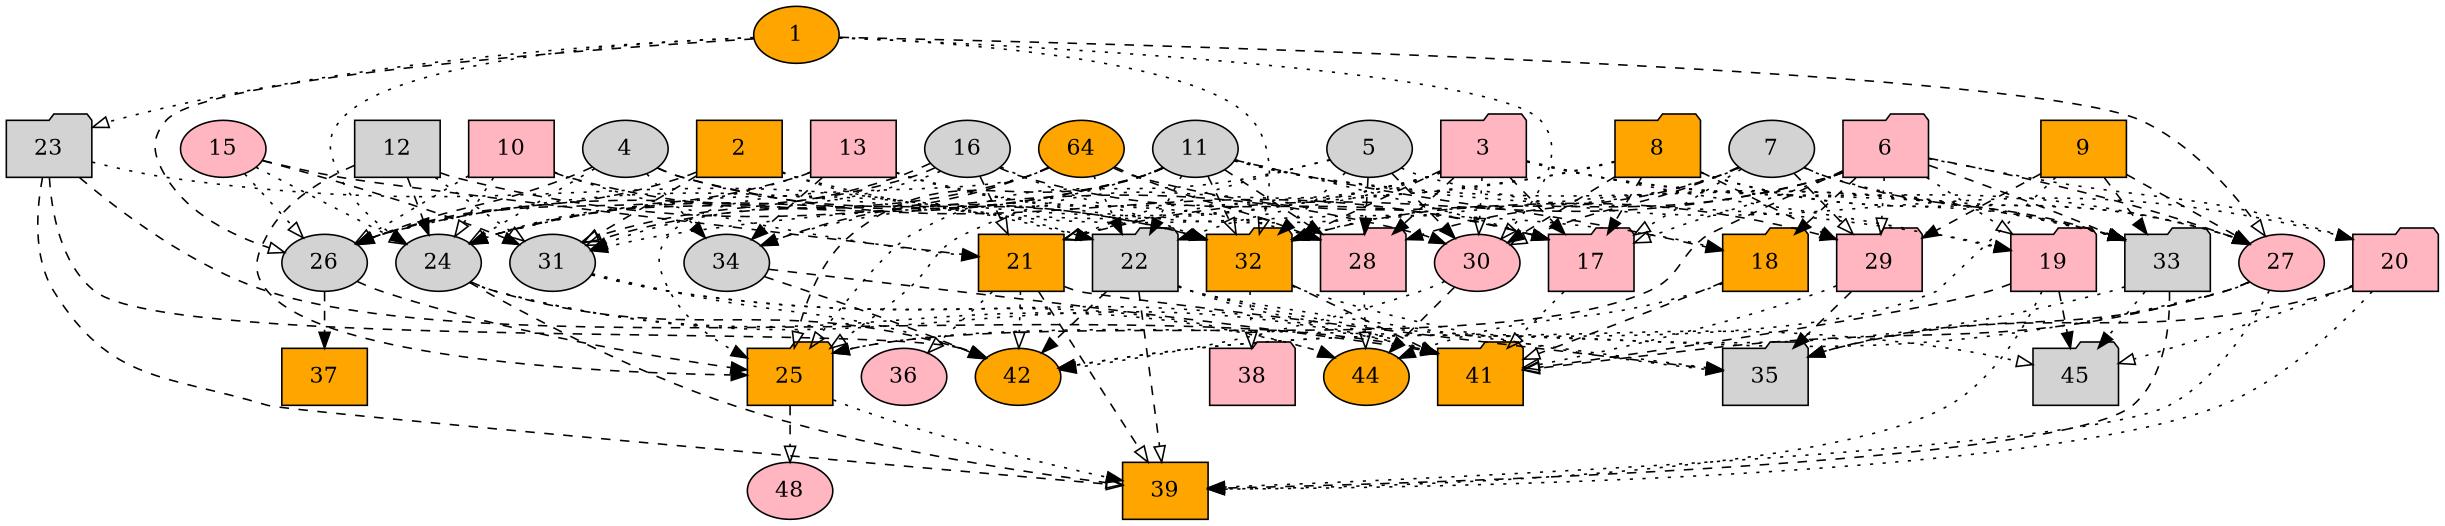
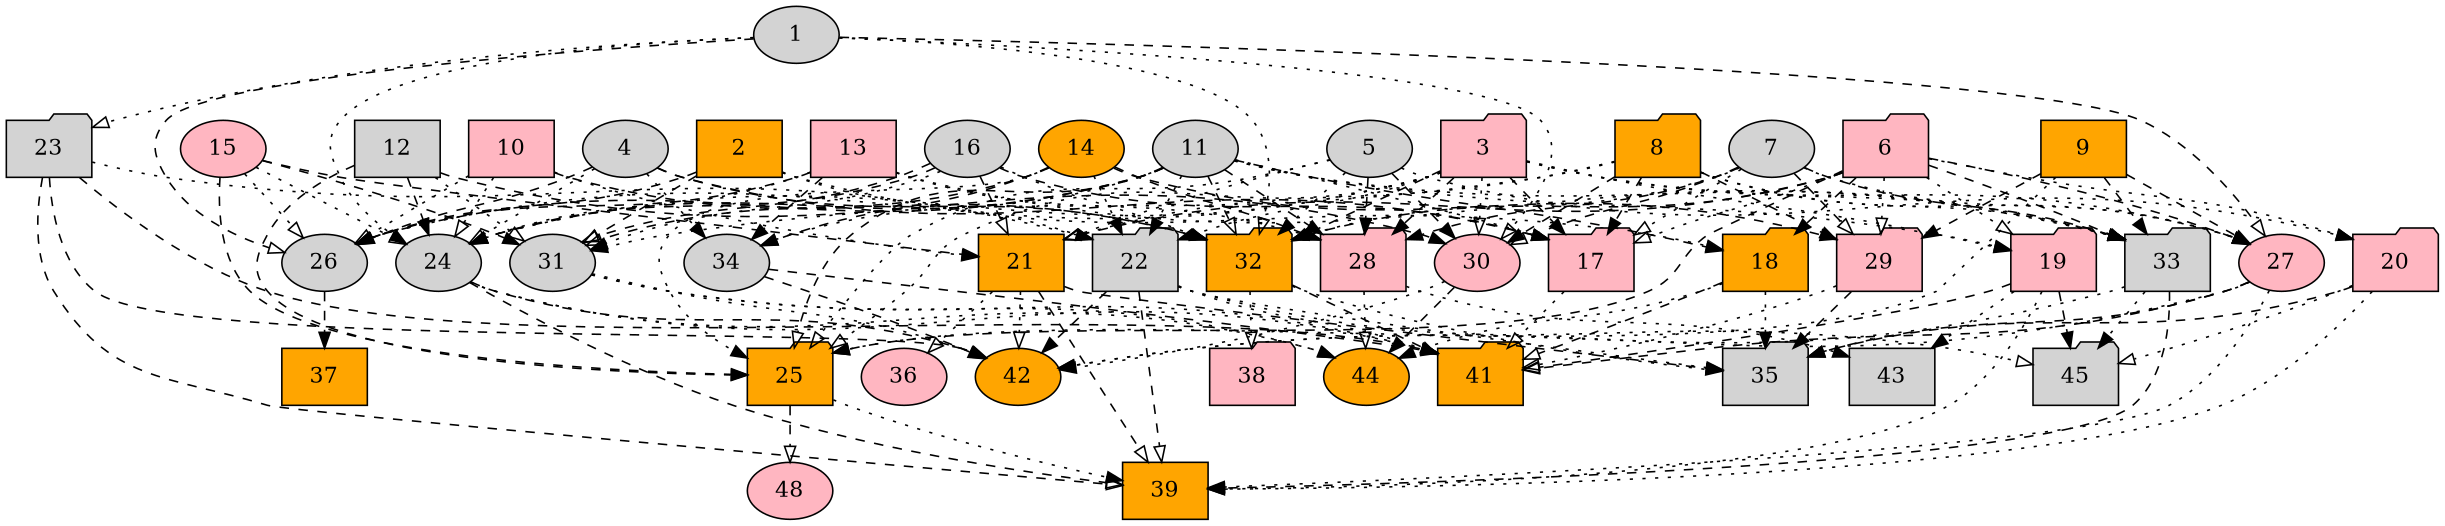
node "1": fillcolor orange -> lightgrey
node "64": label "64" -> "14"
edge "18" -> "35": added
edge "26" -> "25": now "15" -> "25"
node "43": added
